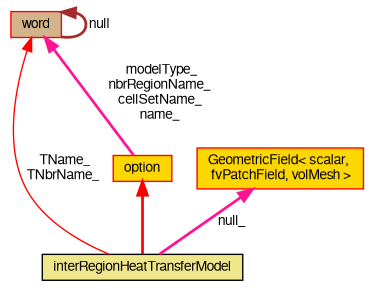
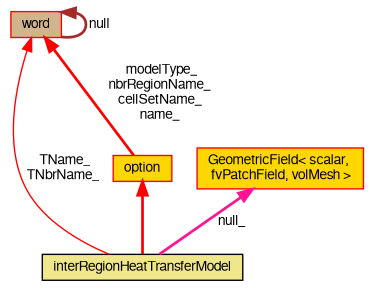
edge "option" -> "word": color deeppink -> red
